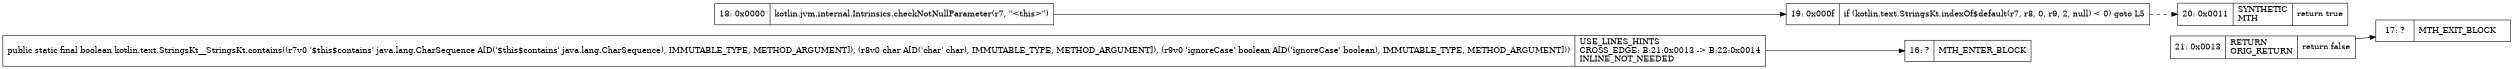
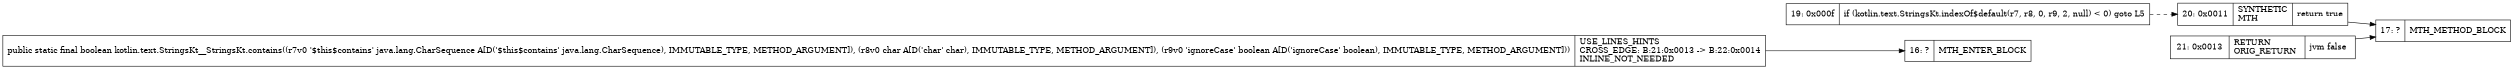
node "18: 0x0000": removed
edge "20: 0x0011" -> "17: ?": added
node "17: ?": text "MTH_EXIT_BLOCK" -> "MTH_METHOD_BLOCK"
node "21: 0x0013": text "return false" -> "jvm false"
